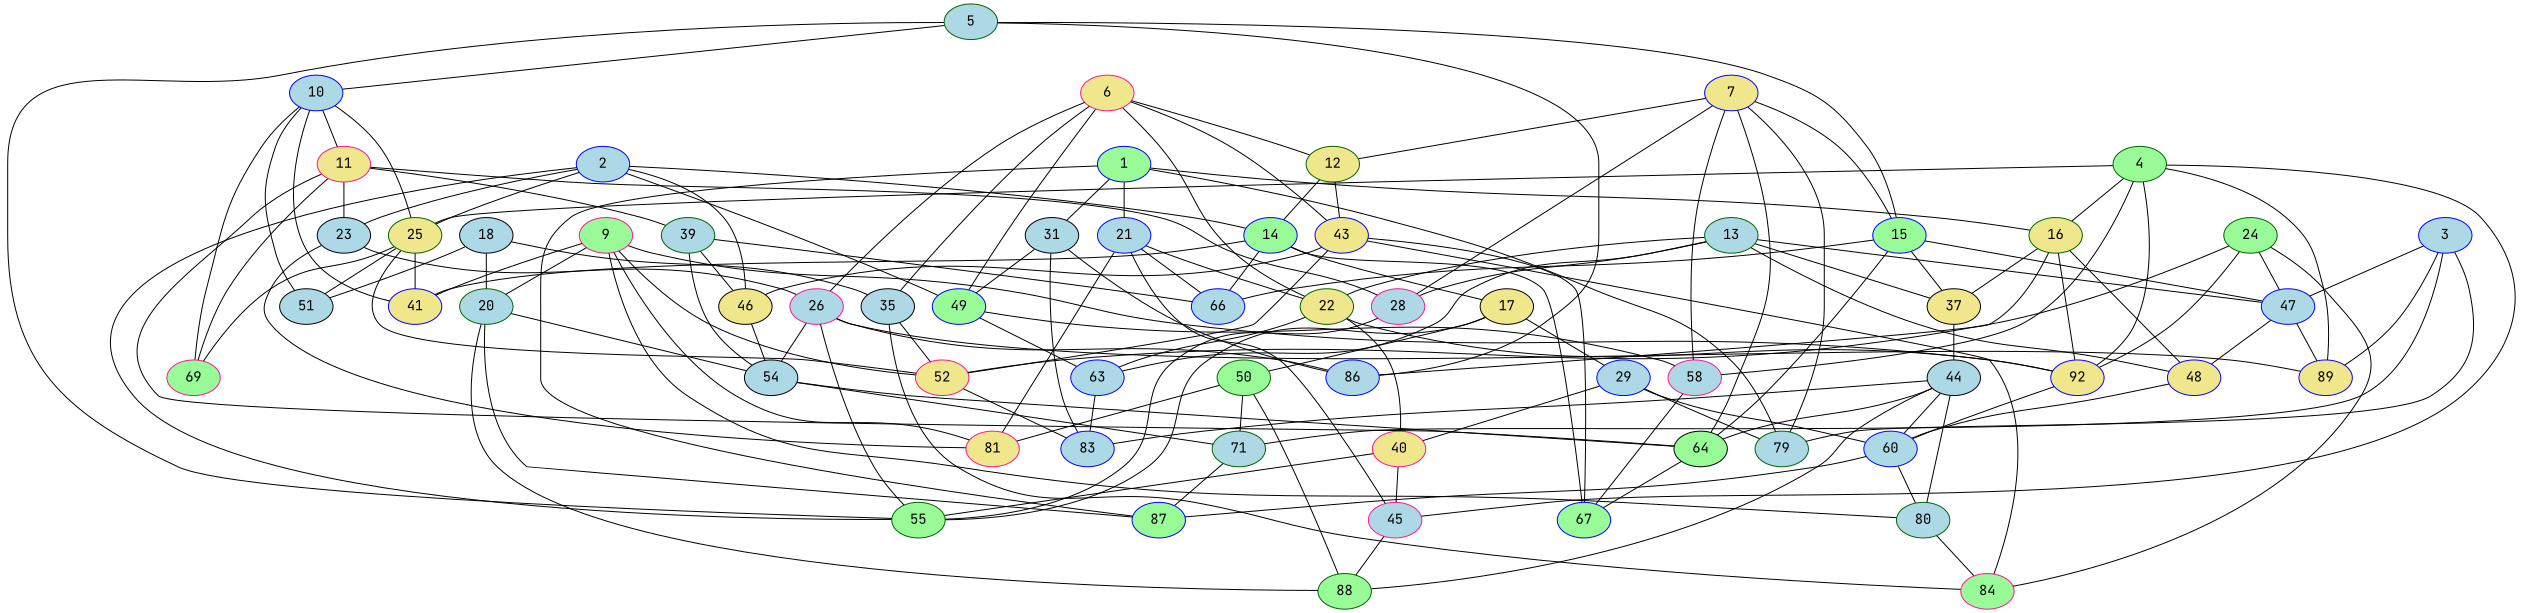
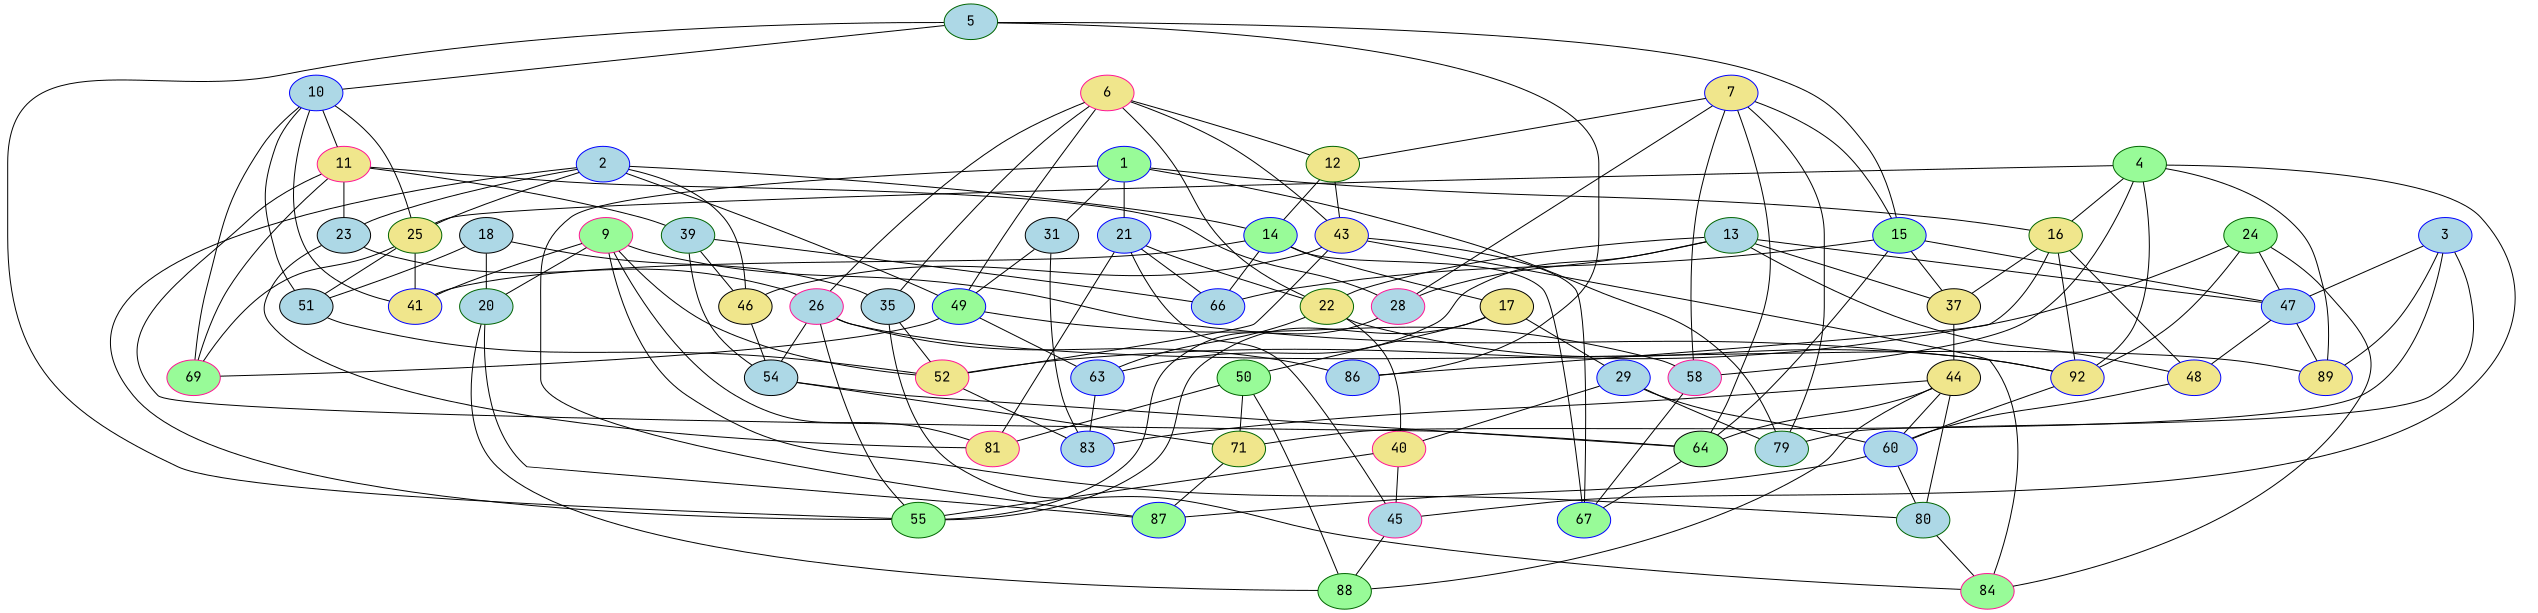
edge "31" -- "86": removed
edge "20" -- "54": removed
edge "25" -- "52": now "51" -- "52"
edge "49" -- "69": added
node "44": fillcolor lightblue -> khaki
node "71": fillcolor lightblue -> khaki
